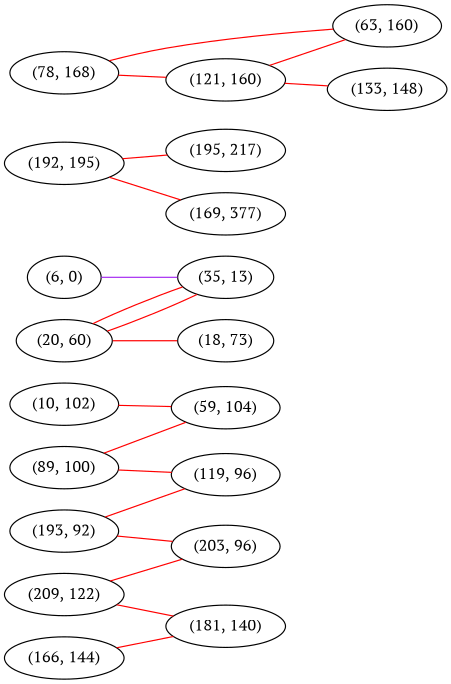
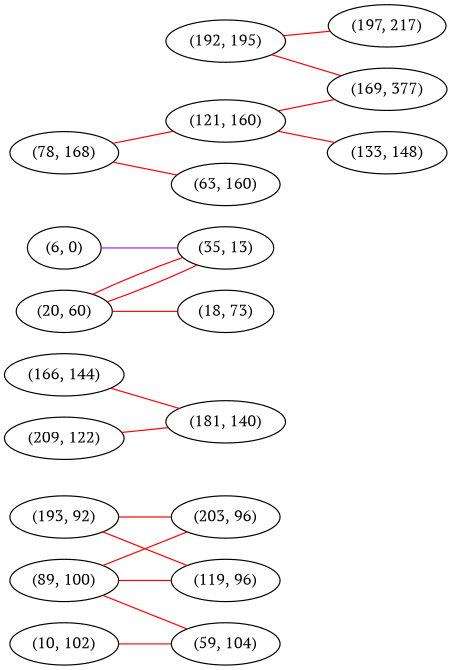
edge "(63, 160)" -- "(121, 160)": now "(169, 377)" -- "(121, 160)"
node "(195, 217)": label "(195, 217)" -> "(197, 217)"
edge "(203, 96)" -- "(209, 122)": now "(203, 96)" -- "(89, 100)"
